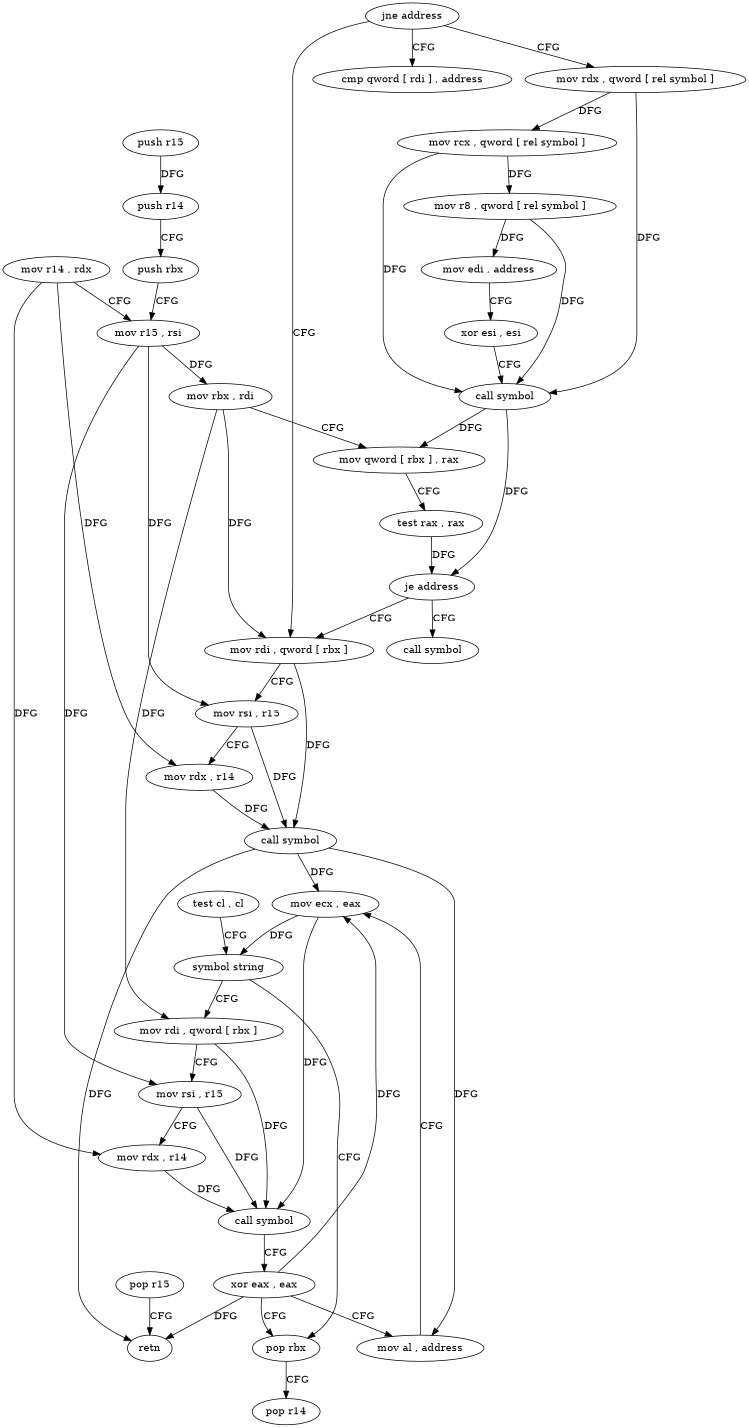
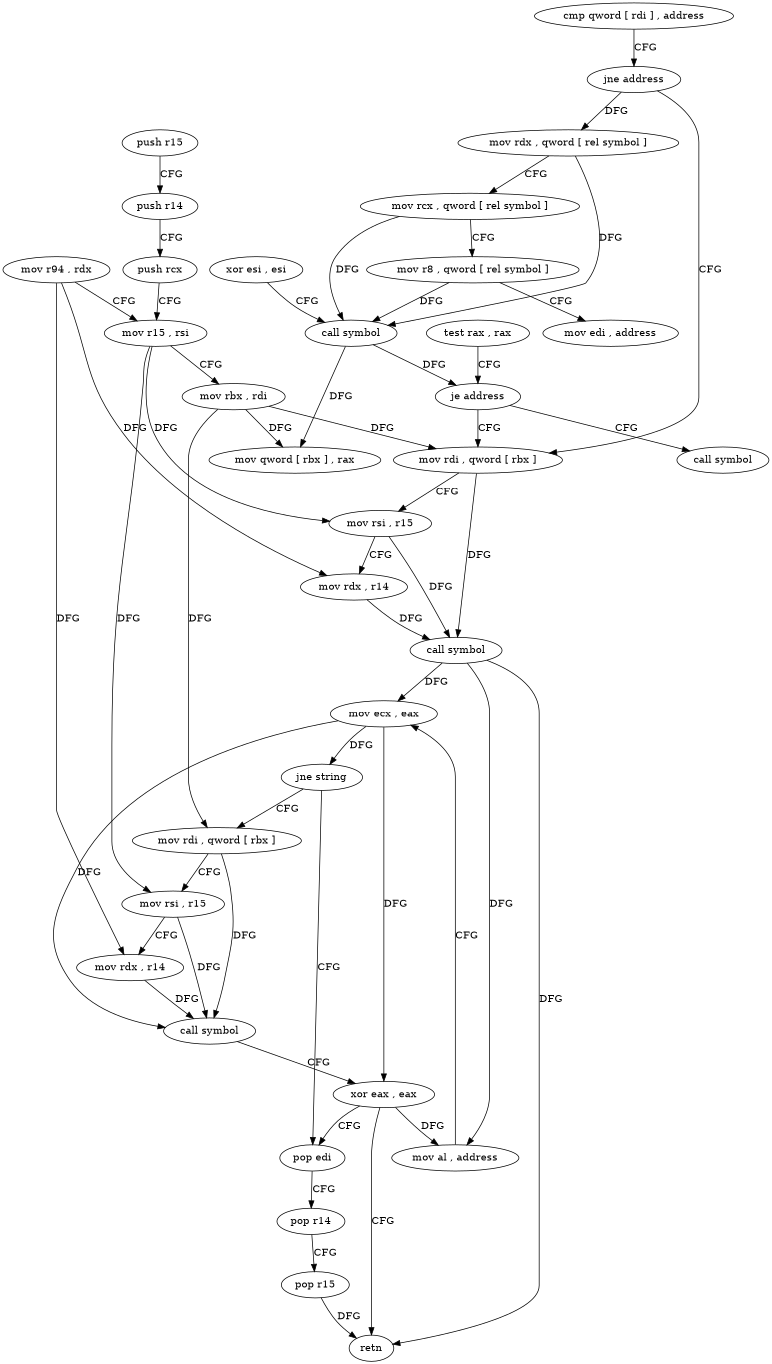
edge "jne address" -> "cmp qword [ rdi ] , address": reversed
edge "jne address" -> "mov rdx , qword [ rel symbol ]": label "CFG" -> "DFG"
edge "mov rdx , qword [ rel symbol ]" -> "mov rcx , qword [ rel symbol ]": label "DFG" -> "CFG"
edge "push r15" -> "push r14": label "DFG" -> "CFG"
edge "mov rcx , qword [ rel symbol ]" -> "mov r8 , qword [ rel symbol ]": label "DFG" -> "CFG"
edge "mov r8 , qword [ rel symbol ]" -> "mov edi , address": label "DFG" -> "CFG"
node "mov r14 , rdx": label "mov r14 , rdx" -> "mov r94 , rdx"
node "push rbx": label "push rbx" -> "push rcx"
edge "mov edi , address" -> "xor esi , esi": removed, label "CFG"
edge "mov r15 , rsi" -> "mov rbx , rdi": label "DFG" -> "CFG"
edge "mov rbx , rdi" -> "mov qword [ rbx ] , rax": label "CFG" -> "DFG"
edge "mov qword [ rbx ] , rax" -> "test rax , rax": removed, label "CFG"
edge "test rax , rax" -> "je address": label "DFG" -> "CFG"
node "test cl , cl": removed
node "symbol string": label "symbol string" -> "jne string"
edge "xor eax , eax" -> "mov ecx , eax": reversed
edge "pop r14" -> "pop r15": added, label "CFG"
edge "pop r15" -> "retn": label "CFG" -> "DFG"
edge "xor eax , eax" -> "retn": label "DFG" -> "CFG"
edge "xor eax , eax" -> "mov al , address": label "CFG" -> "DFG"
node "pop rbx": label "pop rbx" -> "pop edi"
